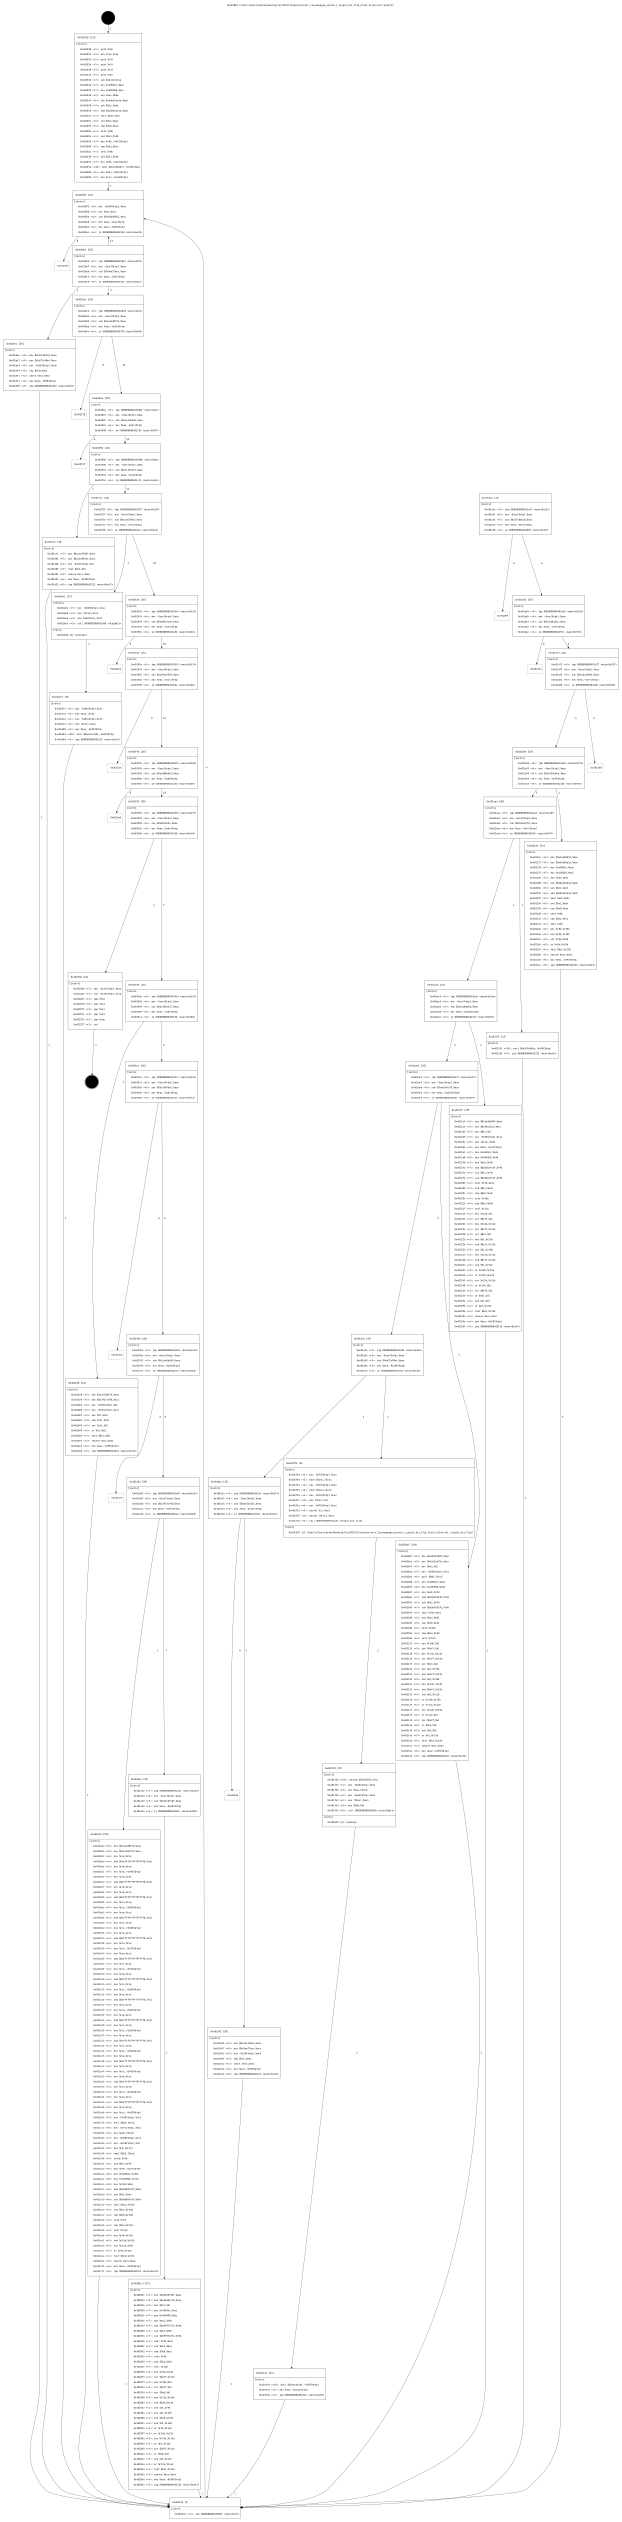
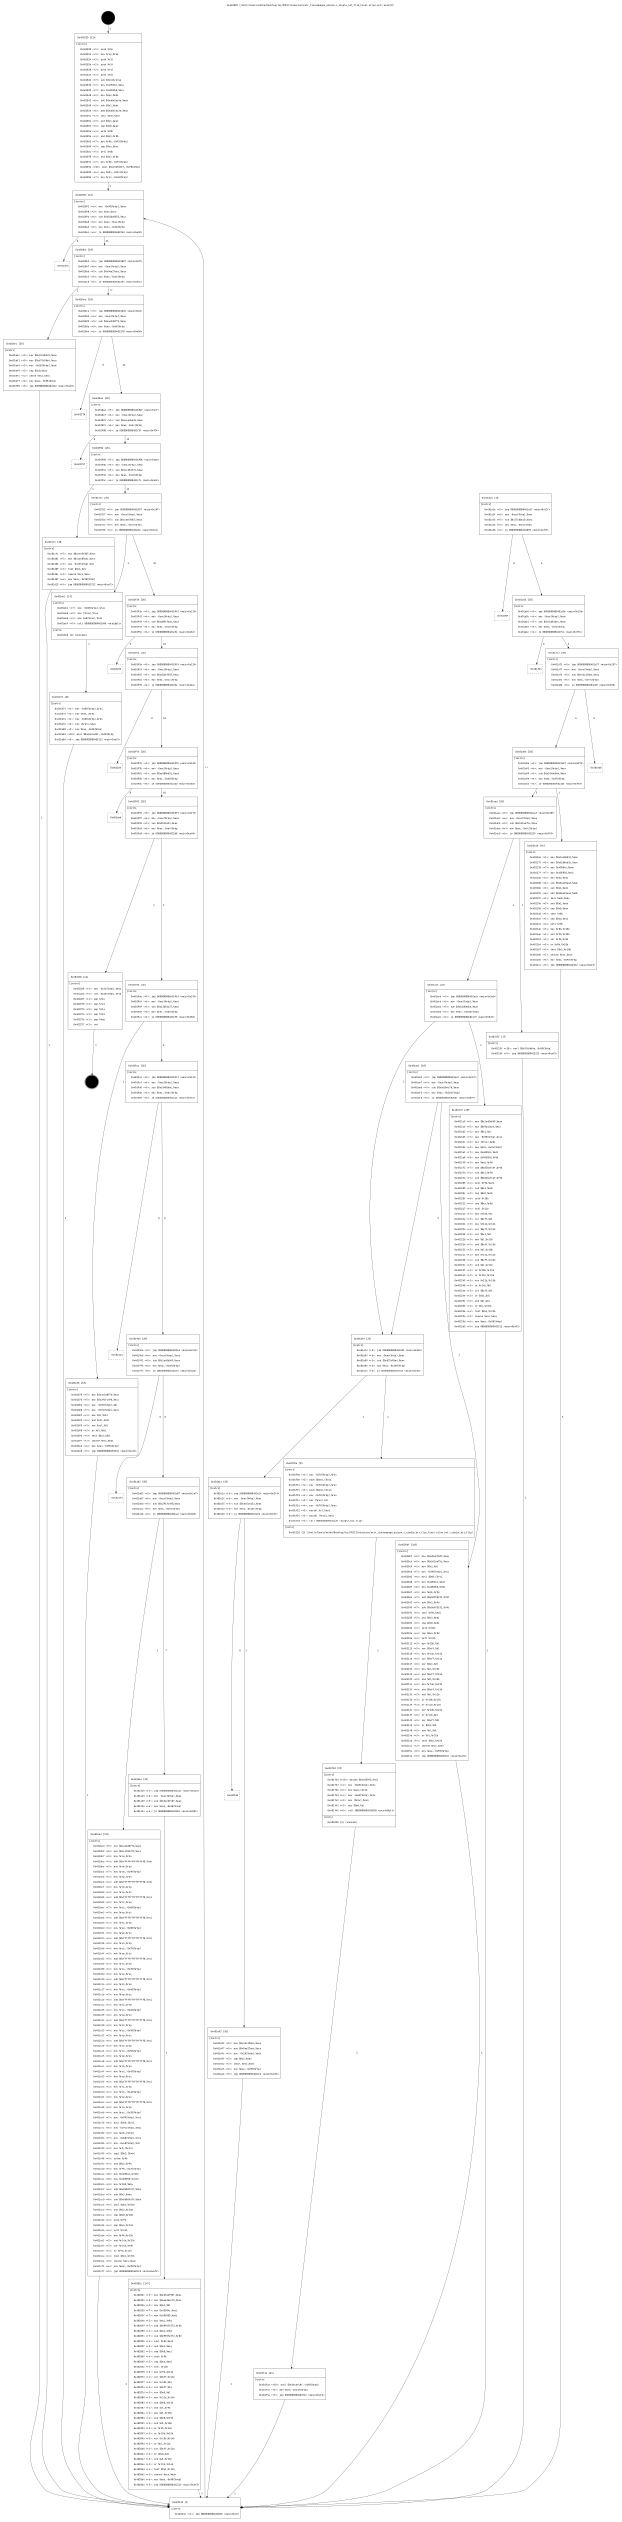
edge "0x4018b2 [28]" -> "0x401892 [32]": reversed
edge "0x401ac6 [28]" -> "0x401ae2 [28]": now "0x401ac6 [28]" -> "0x401afe [28]"
